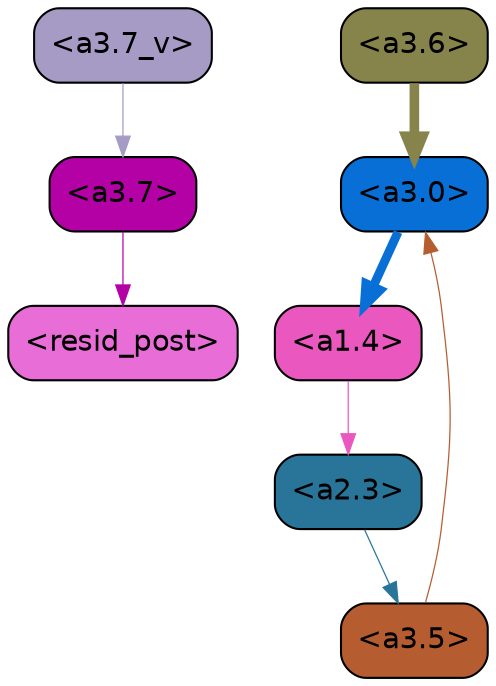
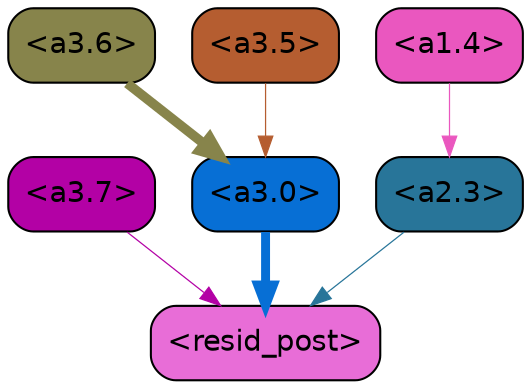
node "<a3.7_v>": removed
edge "<a3.0>" -> "<a1.4>": now "<a3.0>" -> "<resid_post>"
edge "<a2.3>" -> "<a3.5>": now "<a2.3>" -> "<resid_post>"
